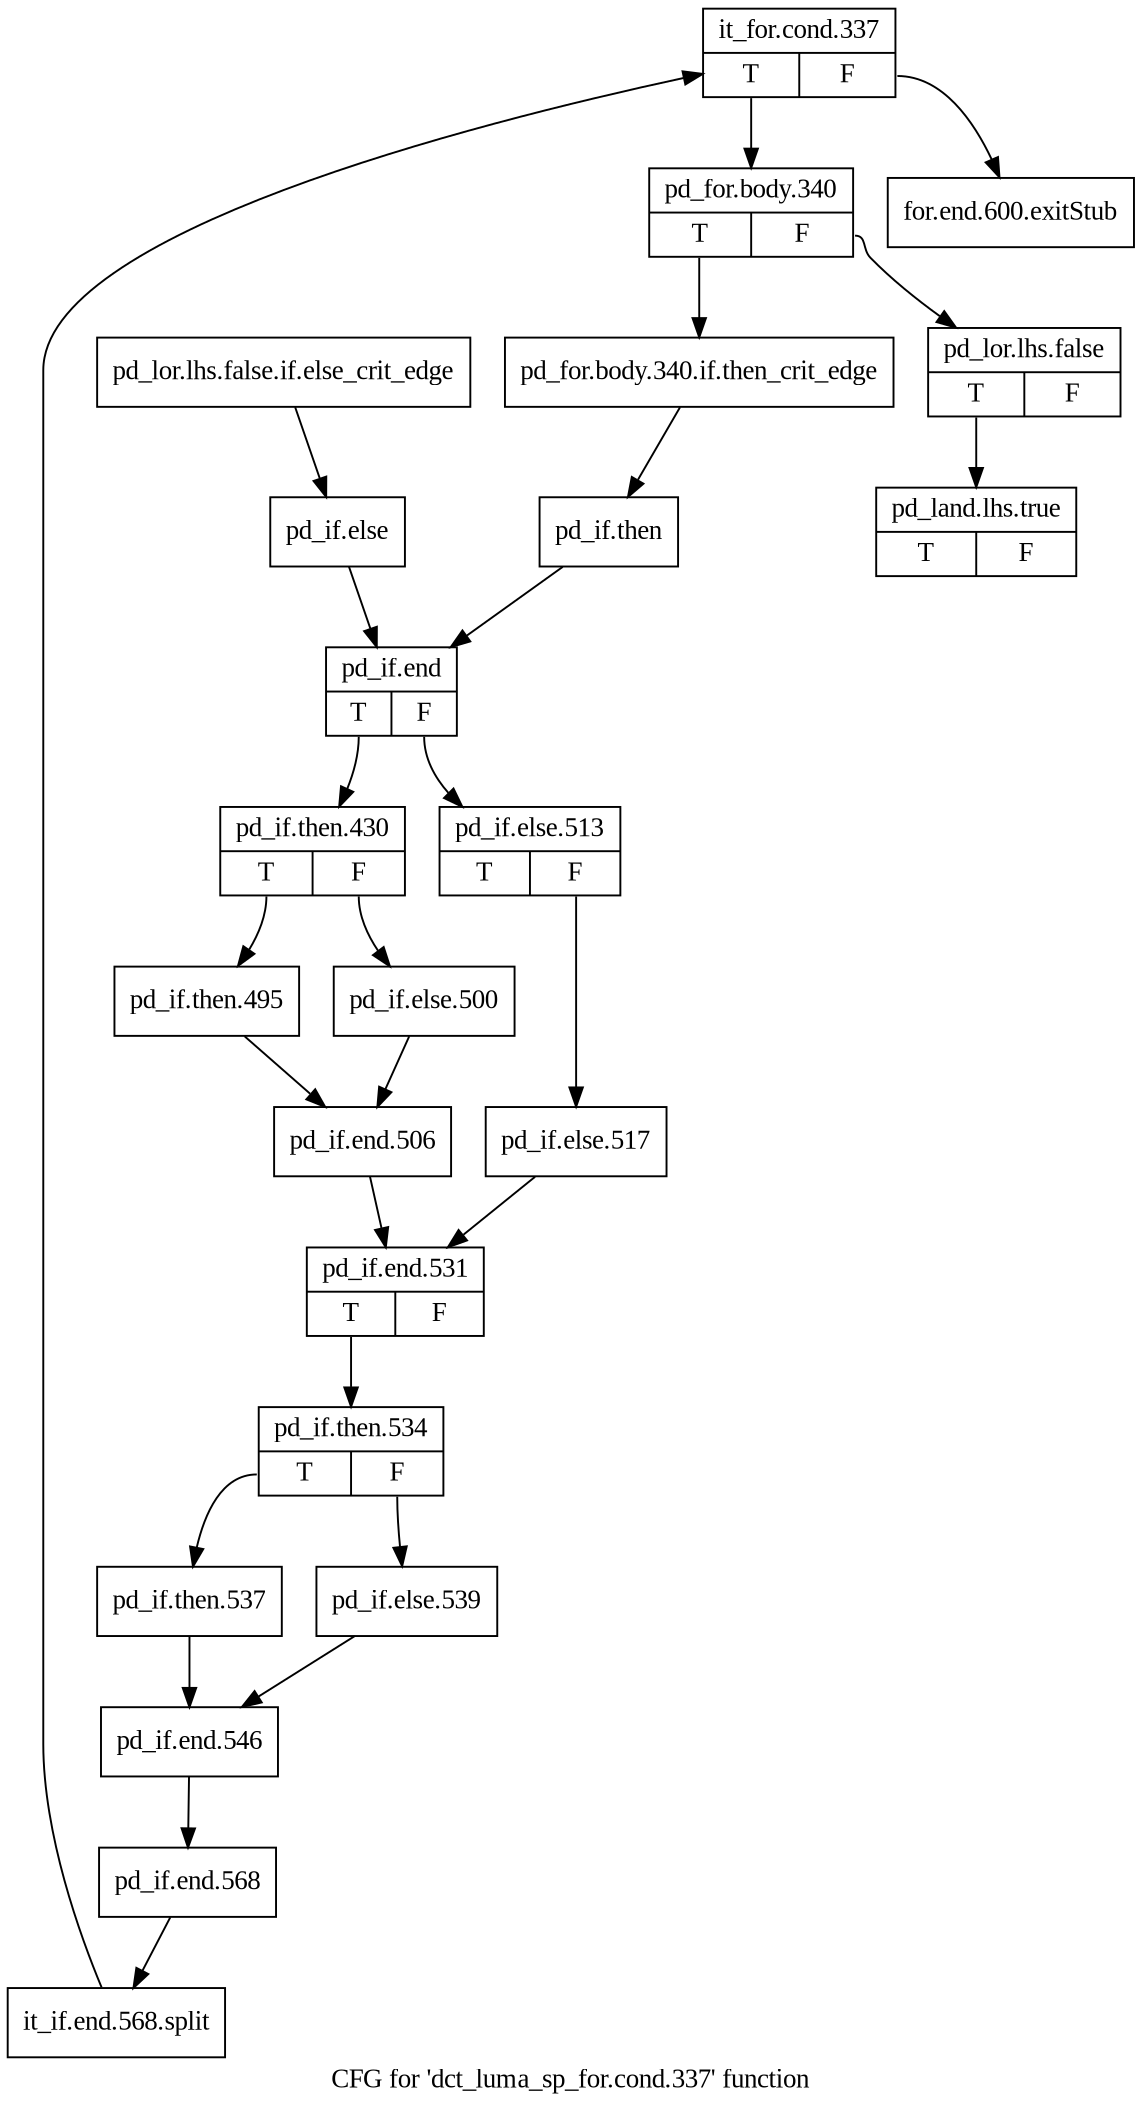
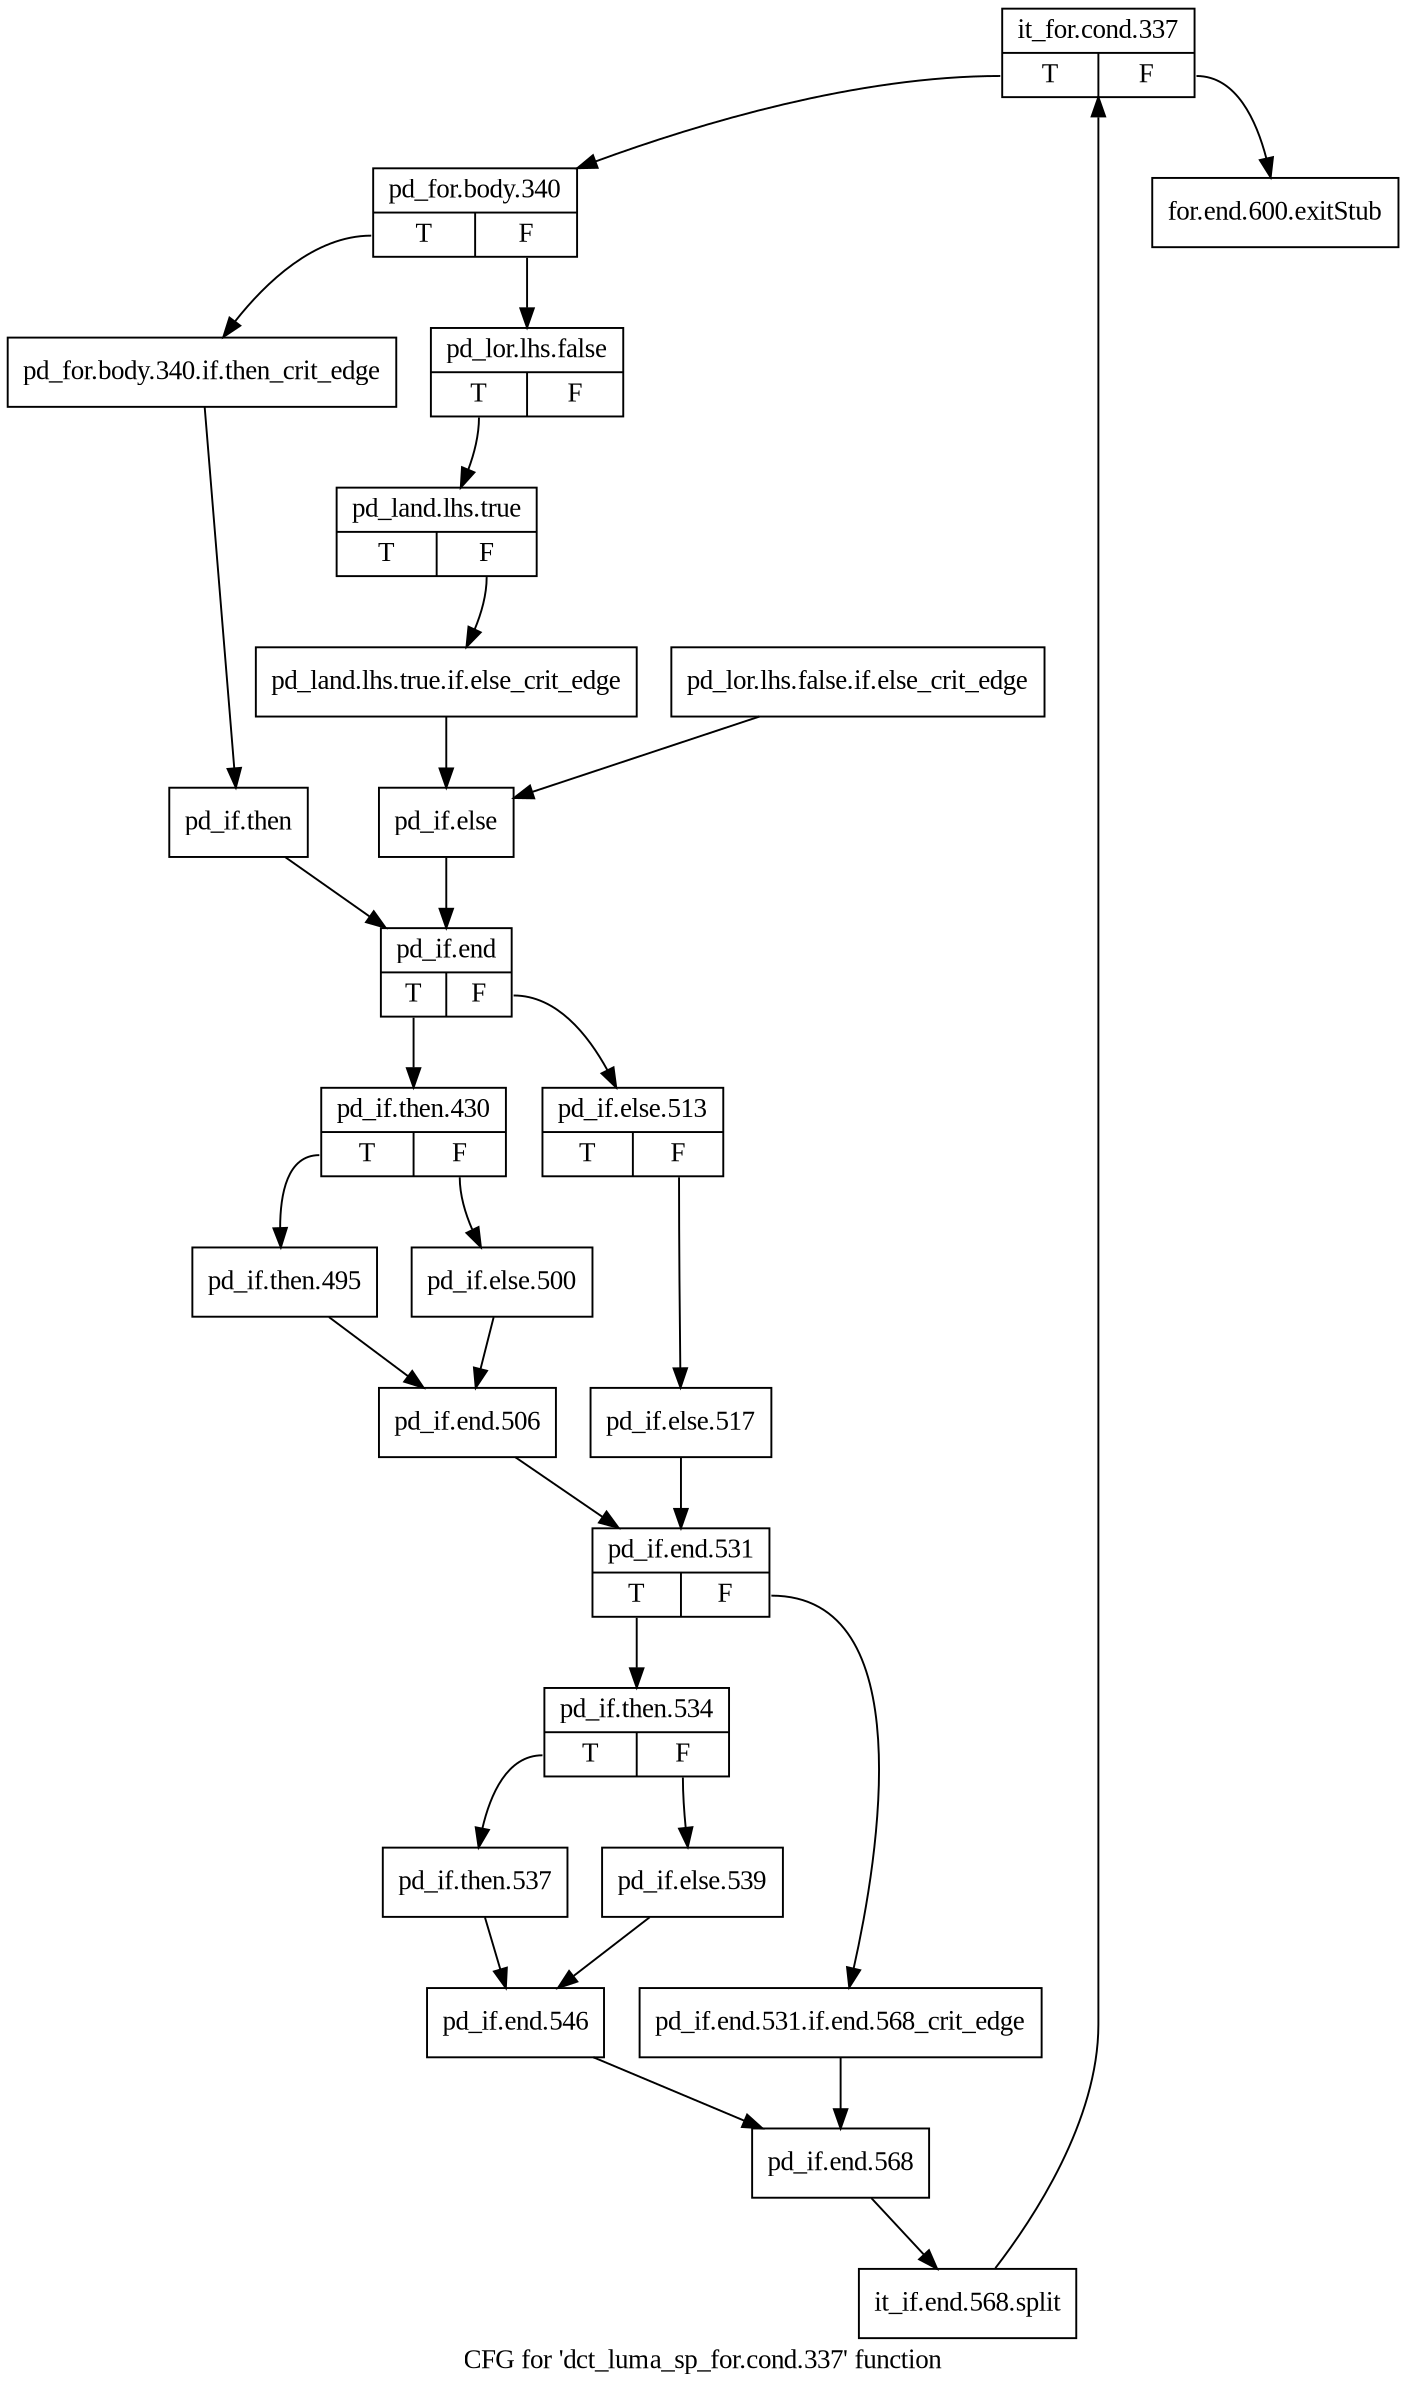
node "pd_land.lhs.true.if.else_crit_edge": added
node "pd_if.end.531.if.end.568_crit_edge": added
